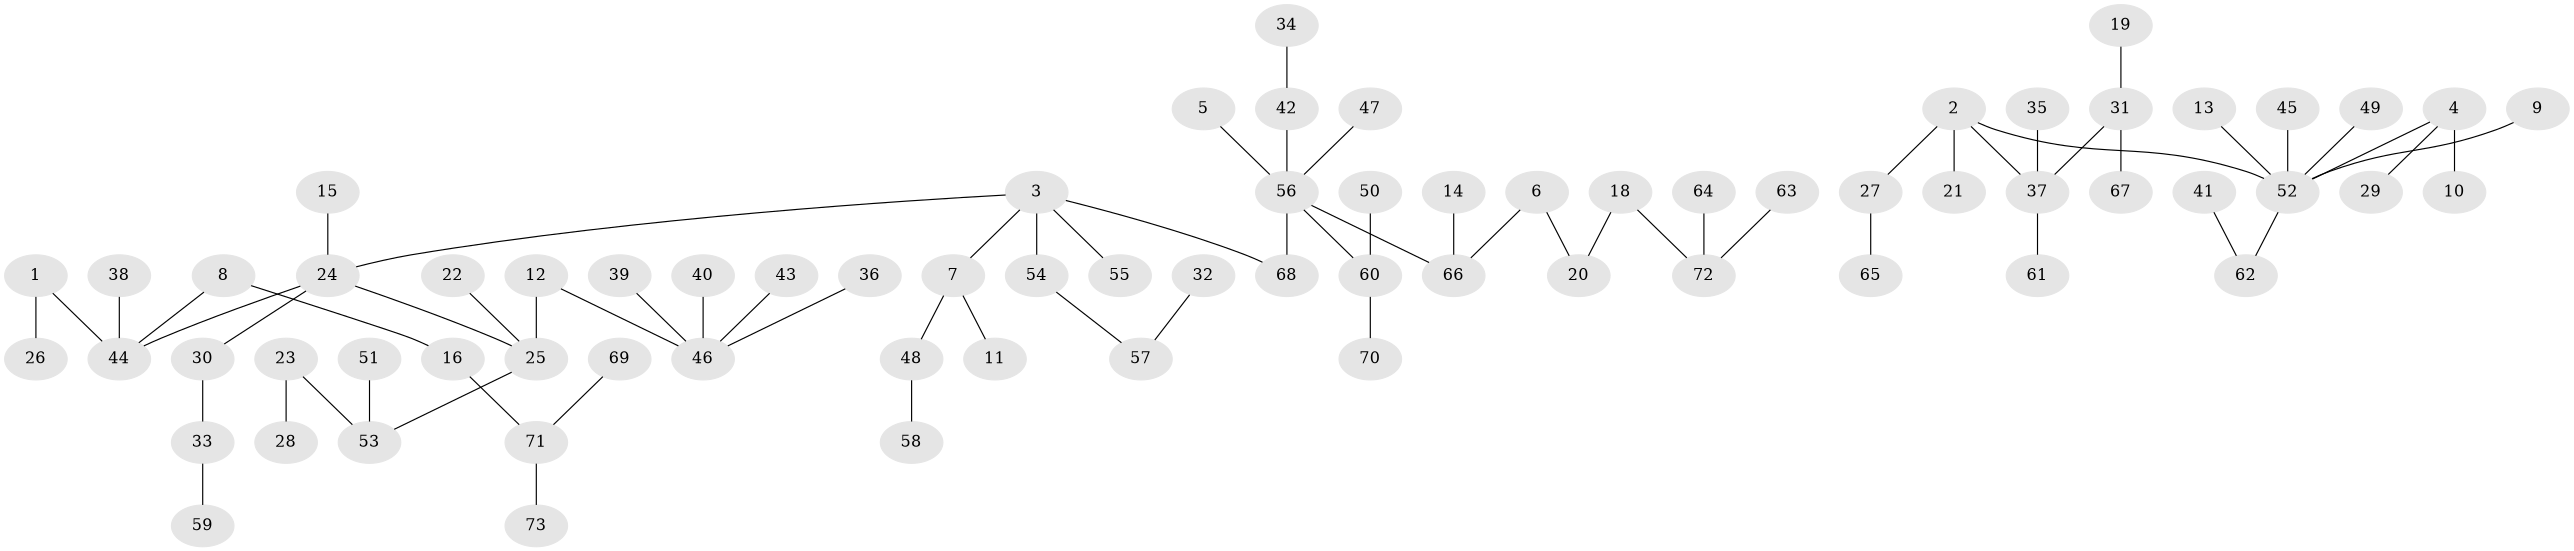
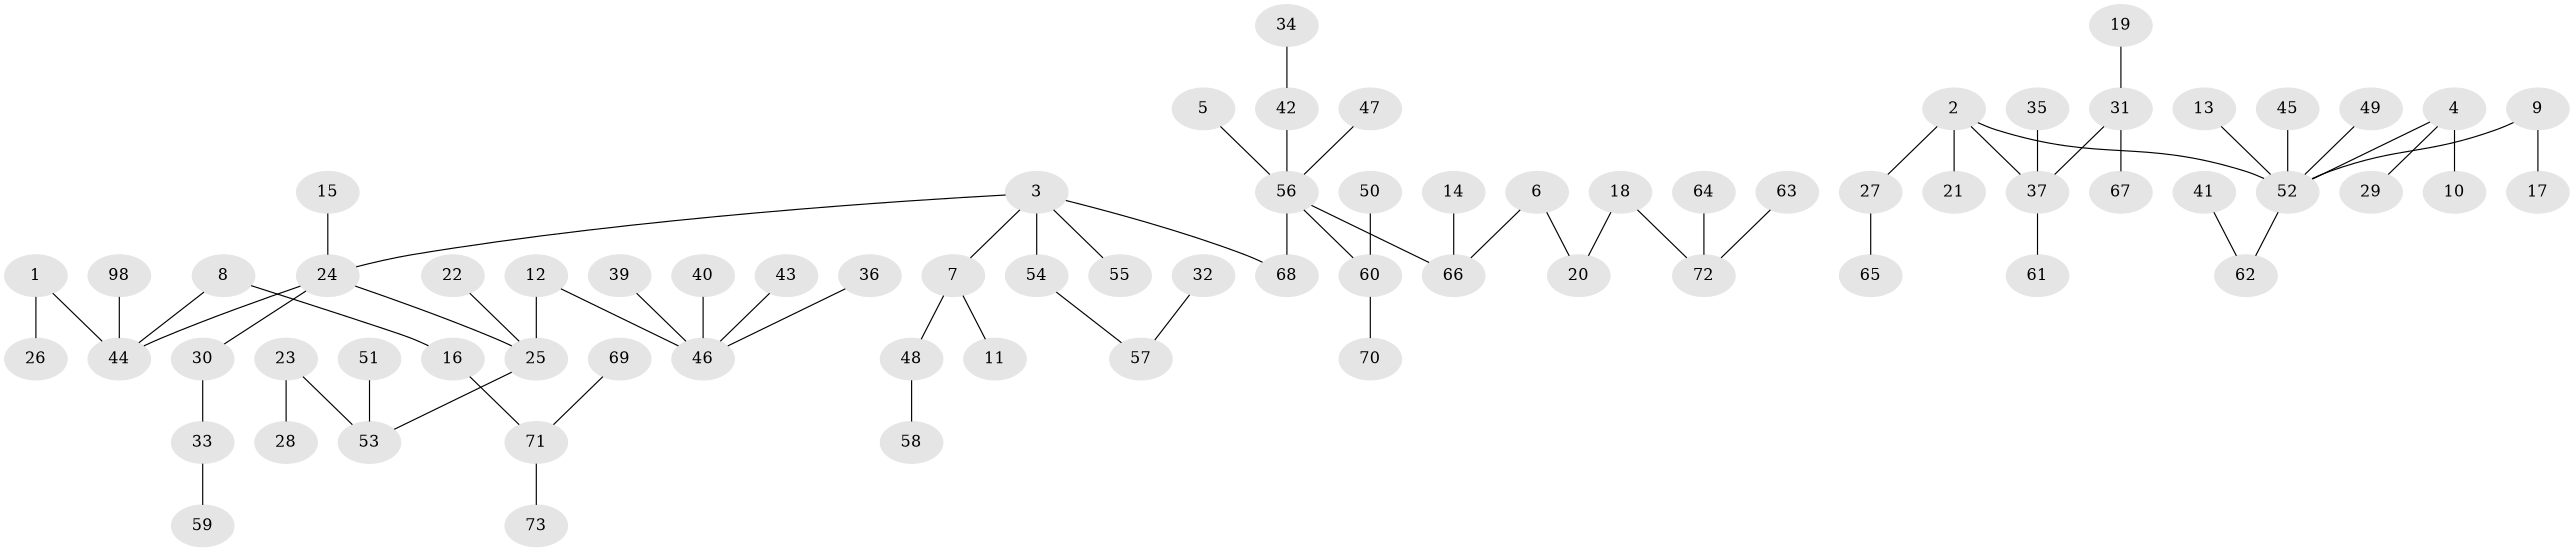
node "17": added
node "38": label "38" -> "98"
